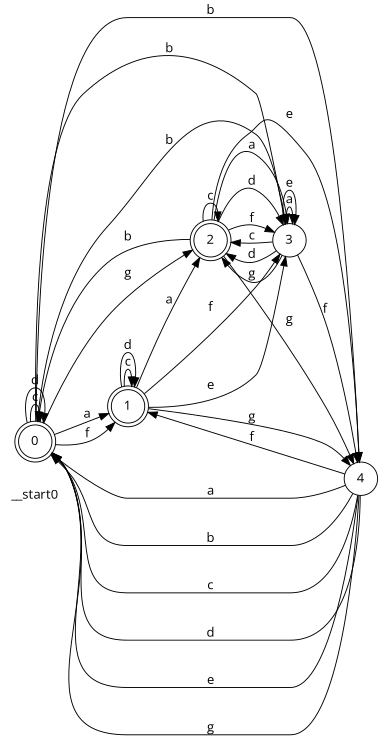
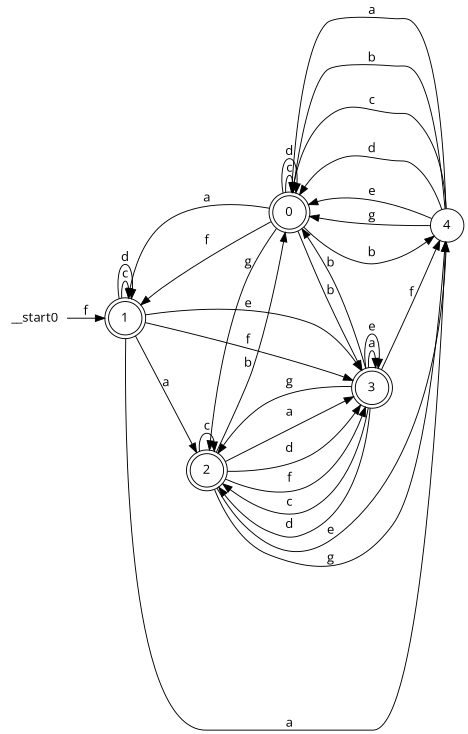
node "3": shape circle -> doublecircle
edge "1" -> "4": label "g" -> "a"
edge "4" -> "1": now "__start0" -> "1"
